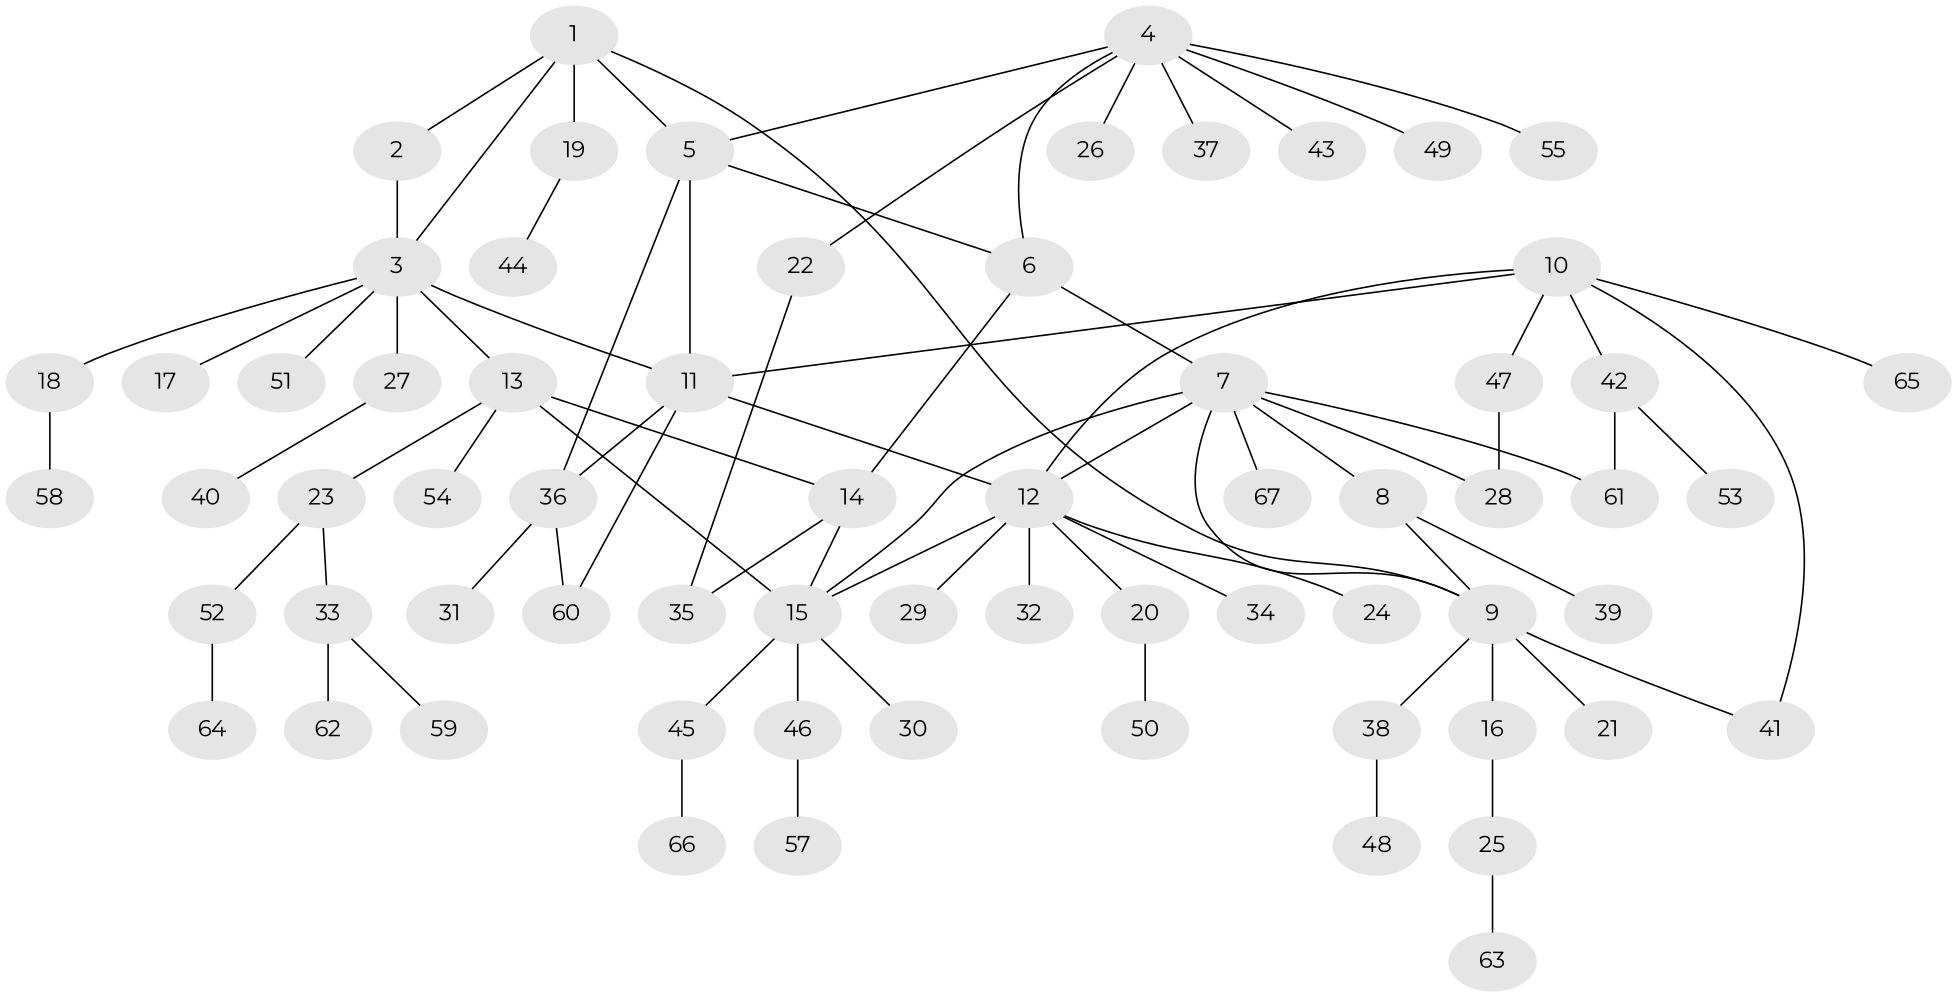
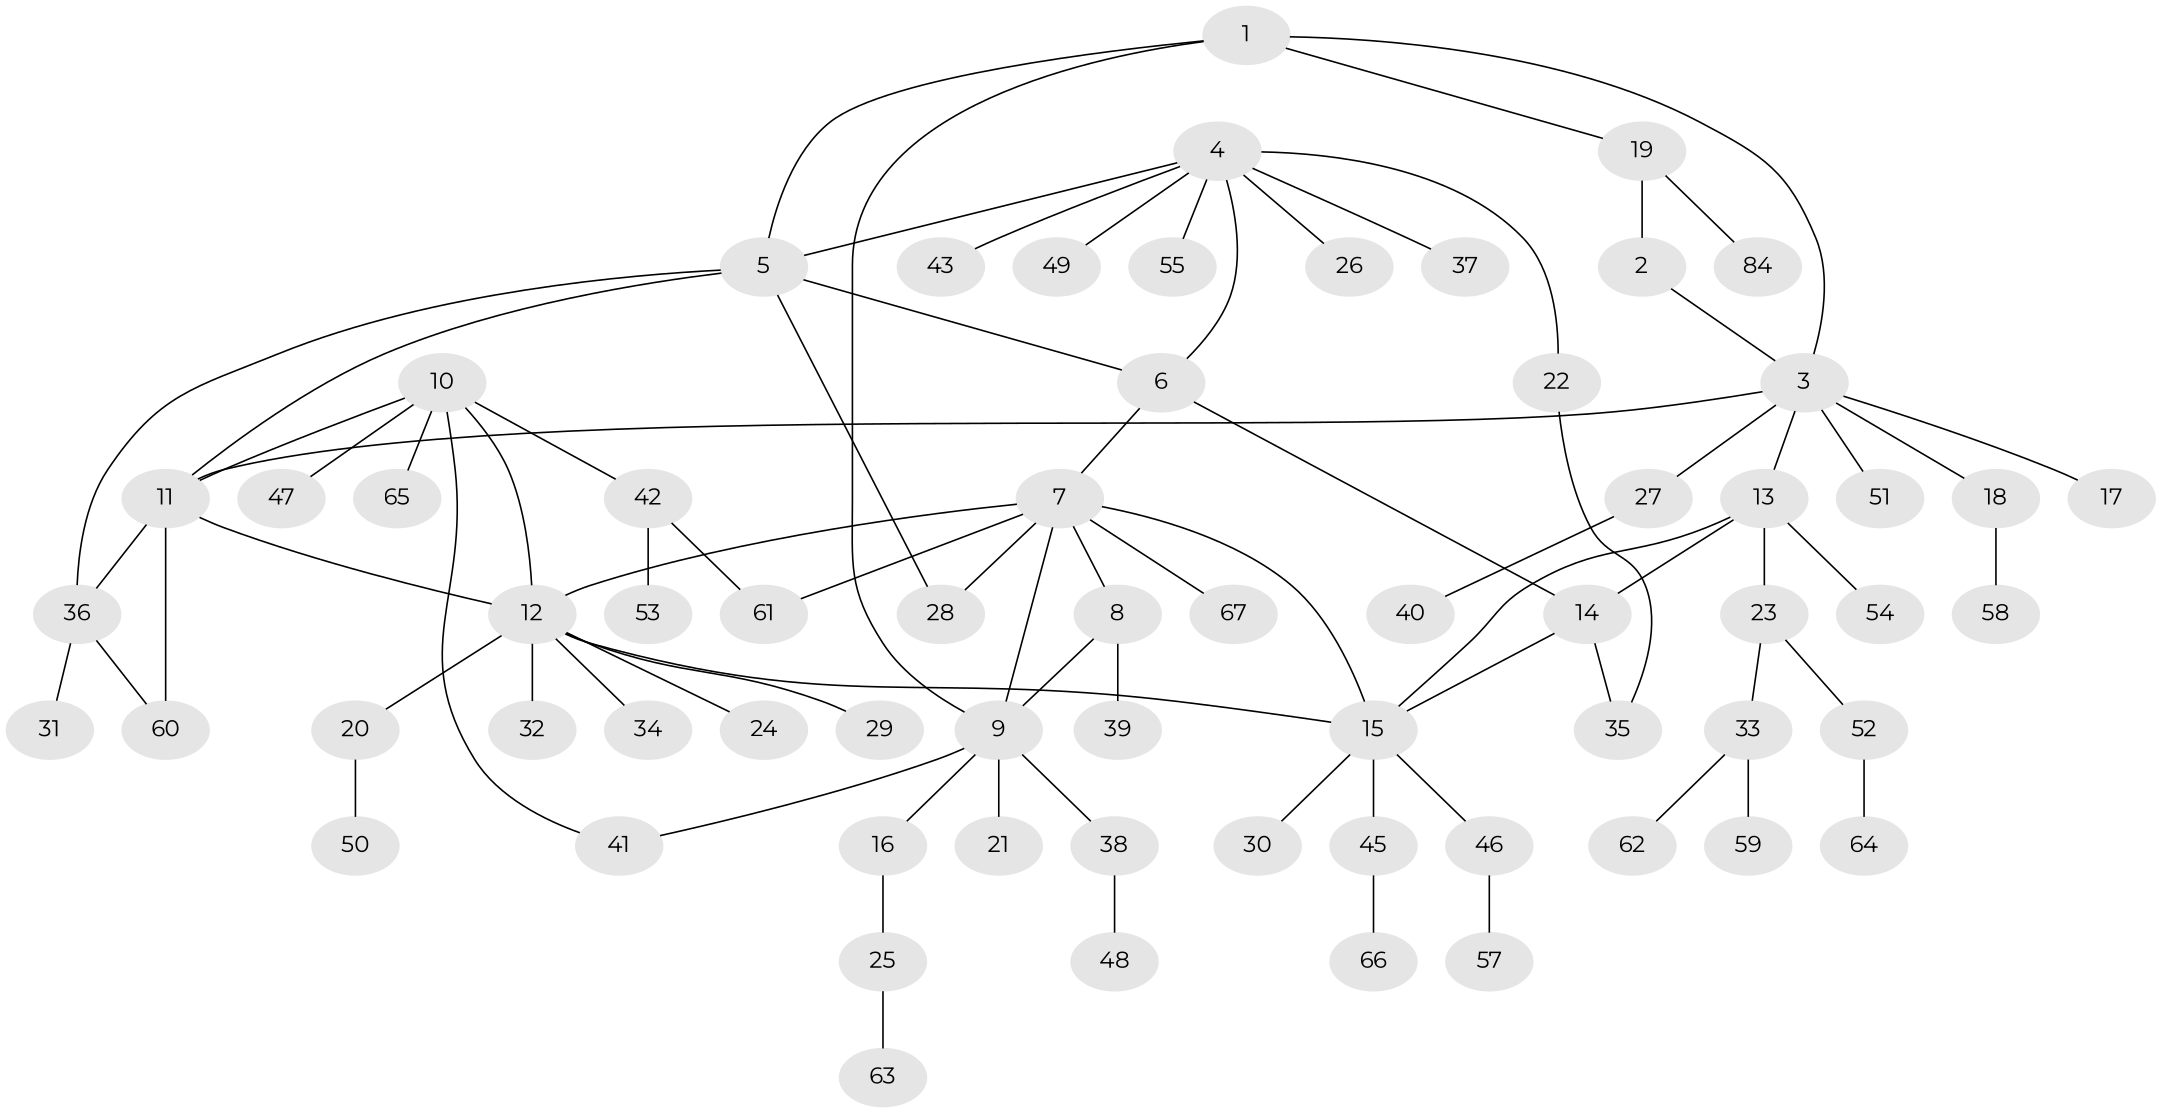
edge "1" -- "2": now "19" -- "2"
node "44": label "44" -> "84"
edge "47" -- "28": now "5" -- "28"
